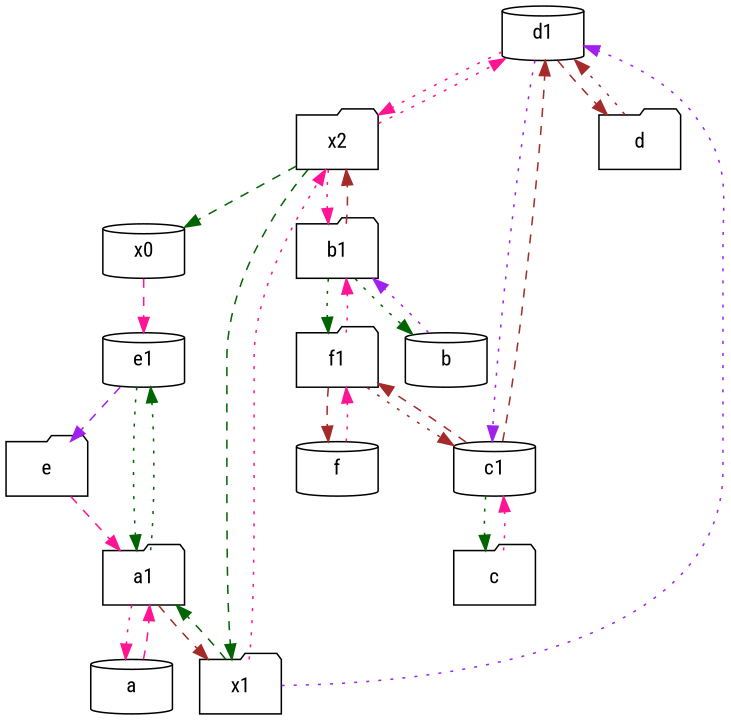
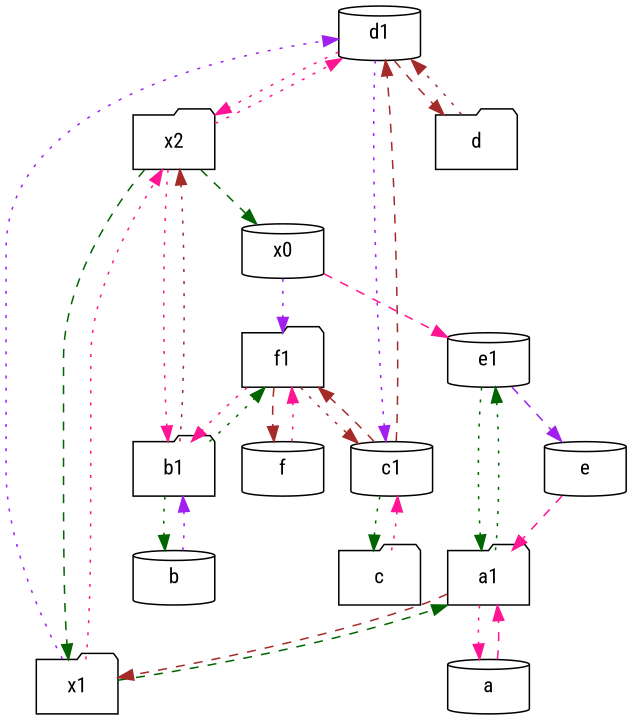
edge "b1" -> "x2": style dashed -> dotted
edge "x0" -> "f1": added
node "e": shape folder -> cylinder
